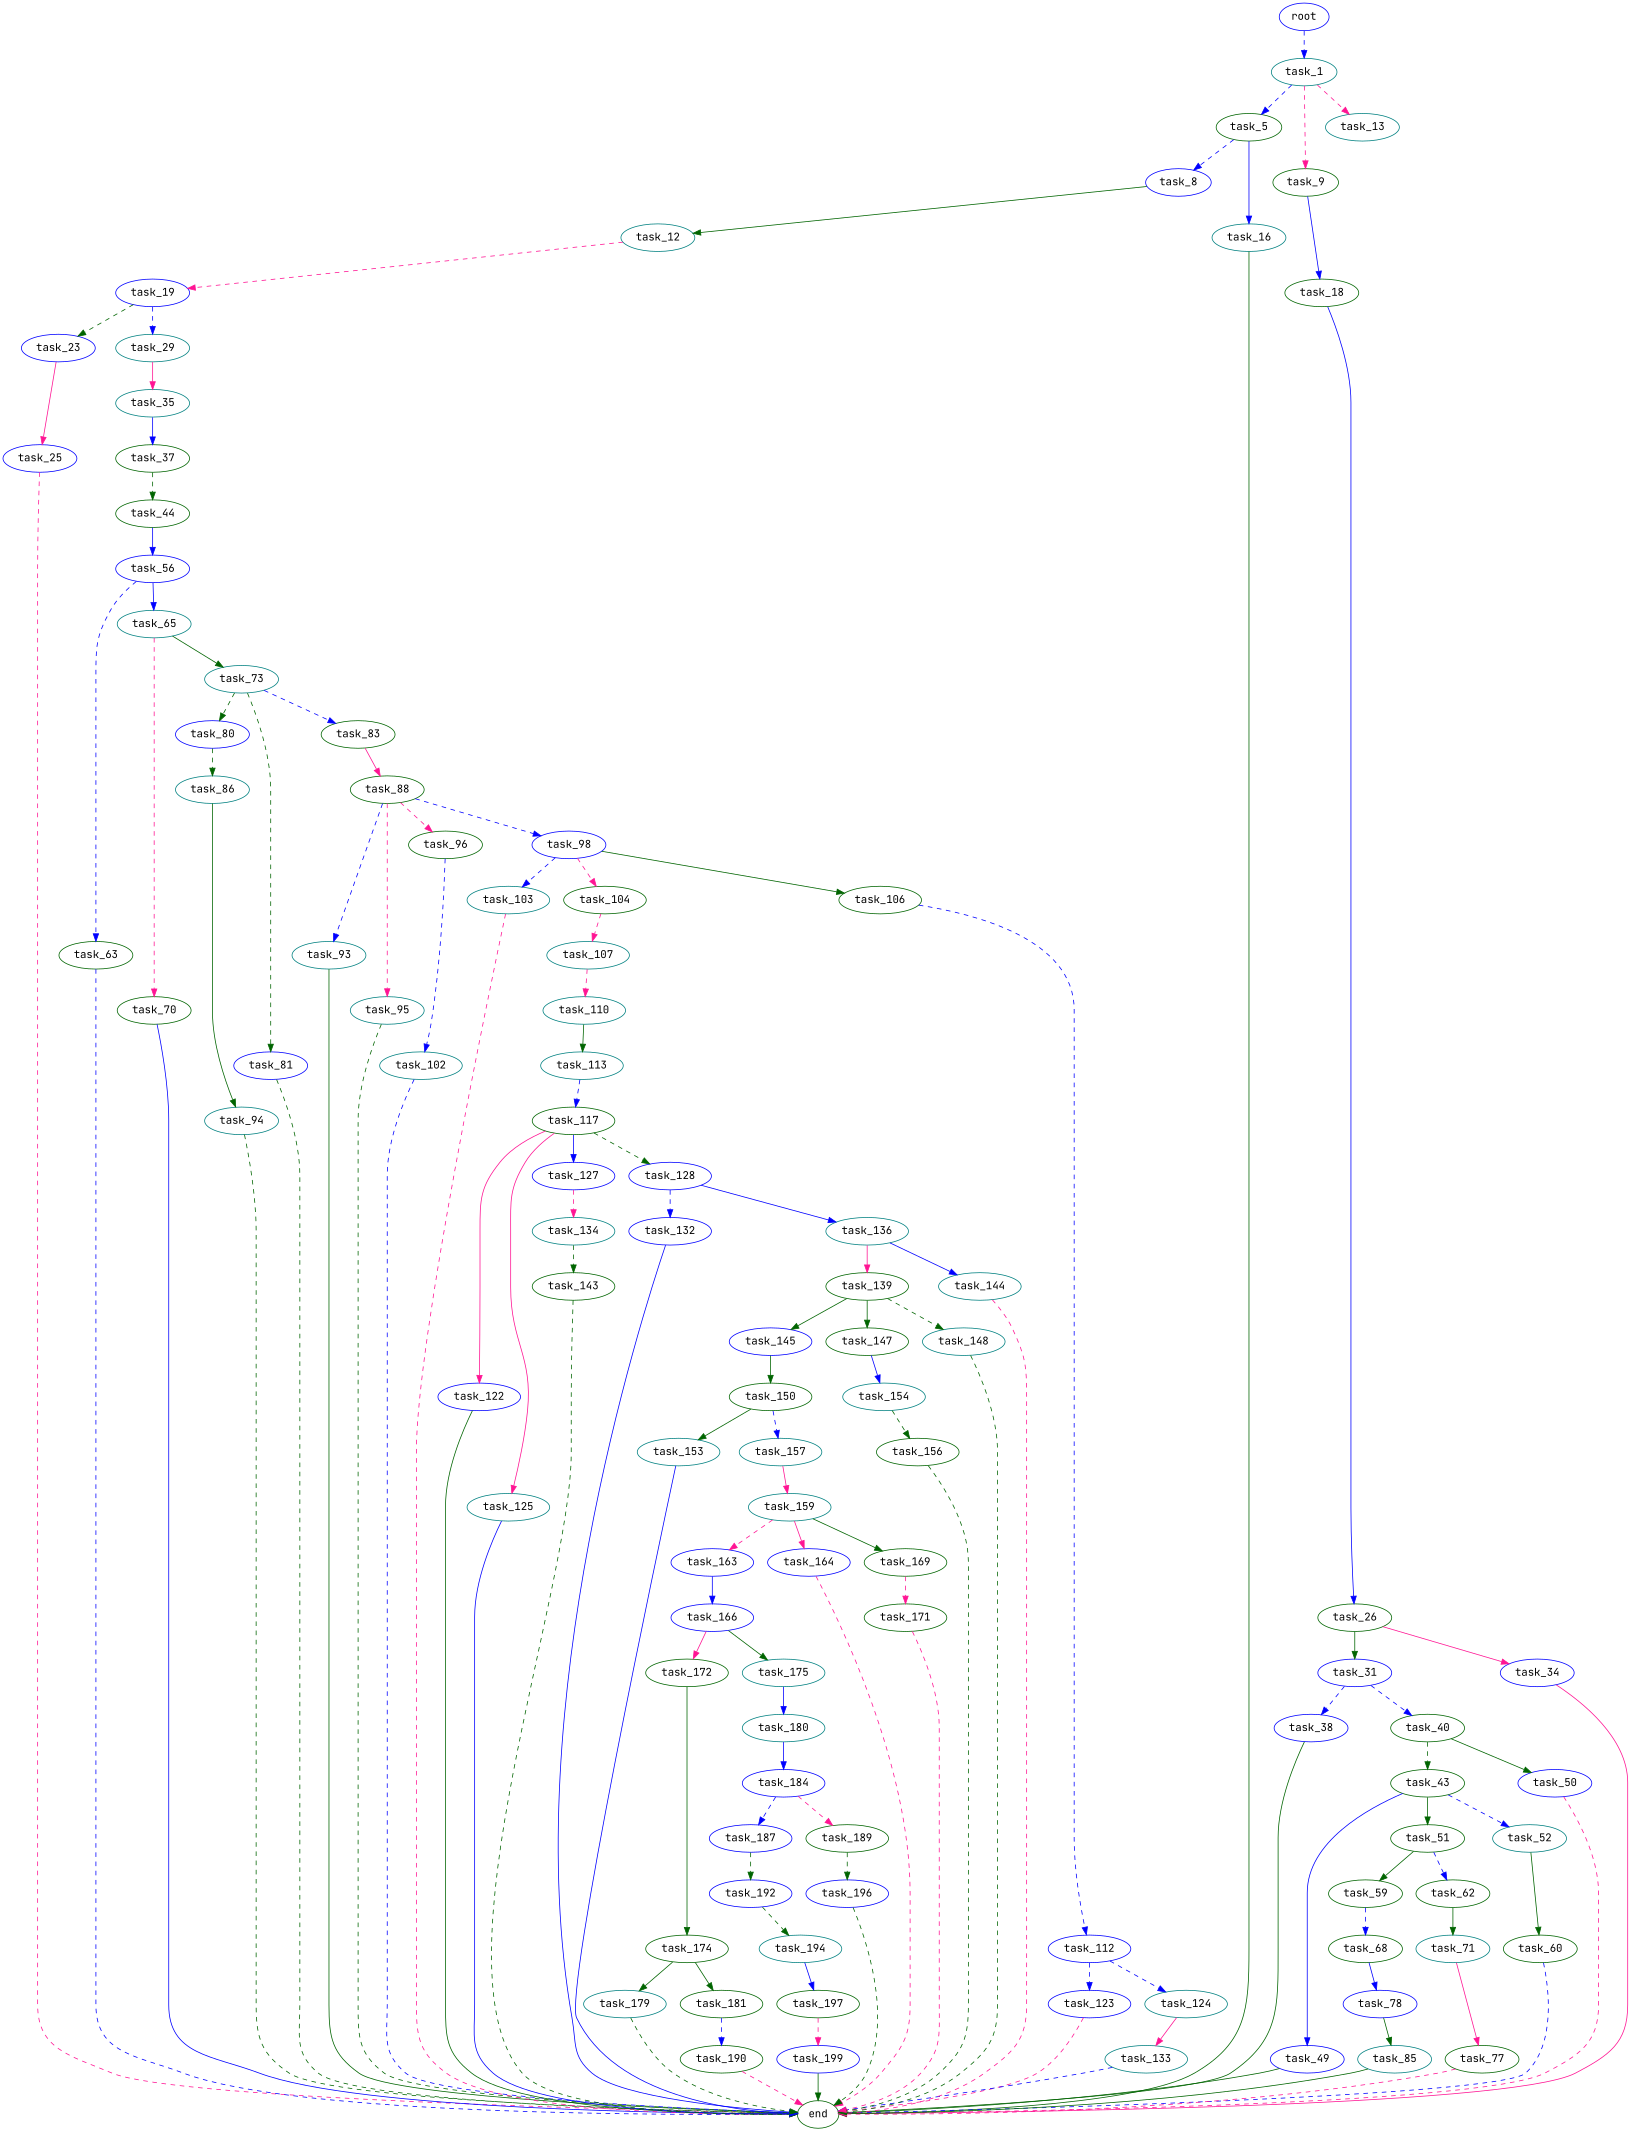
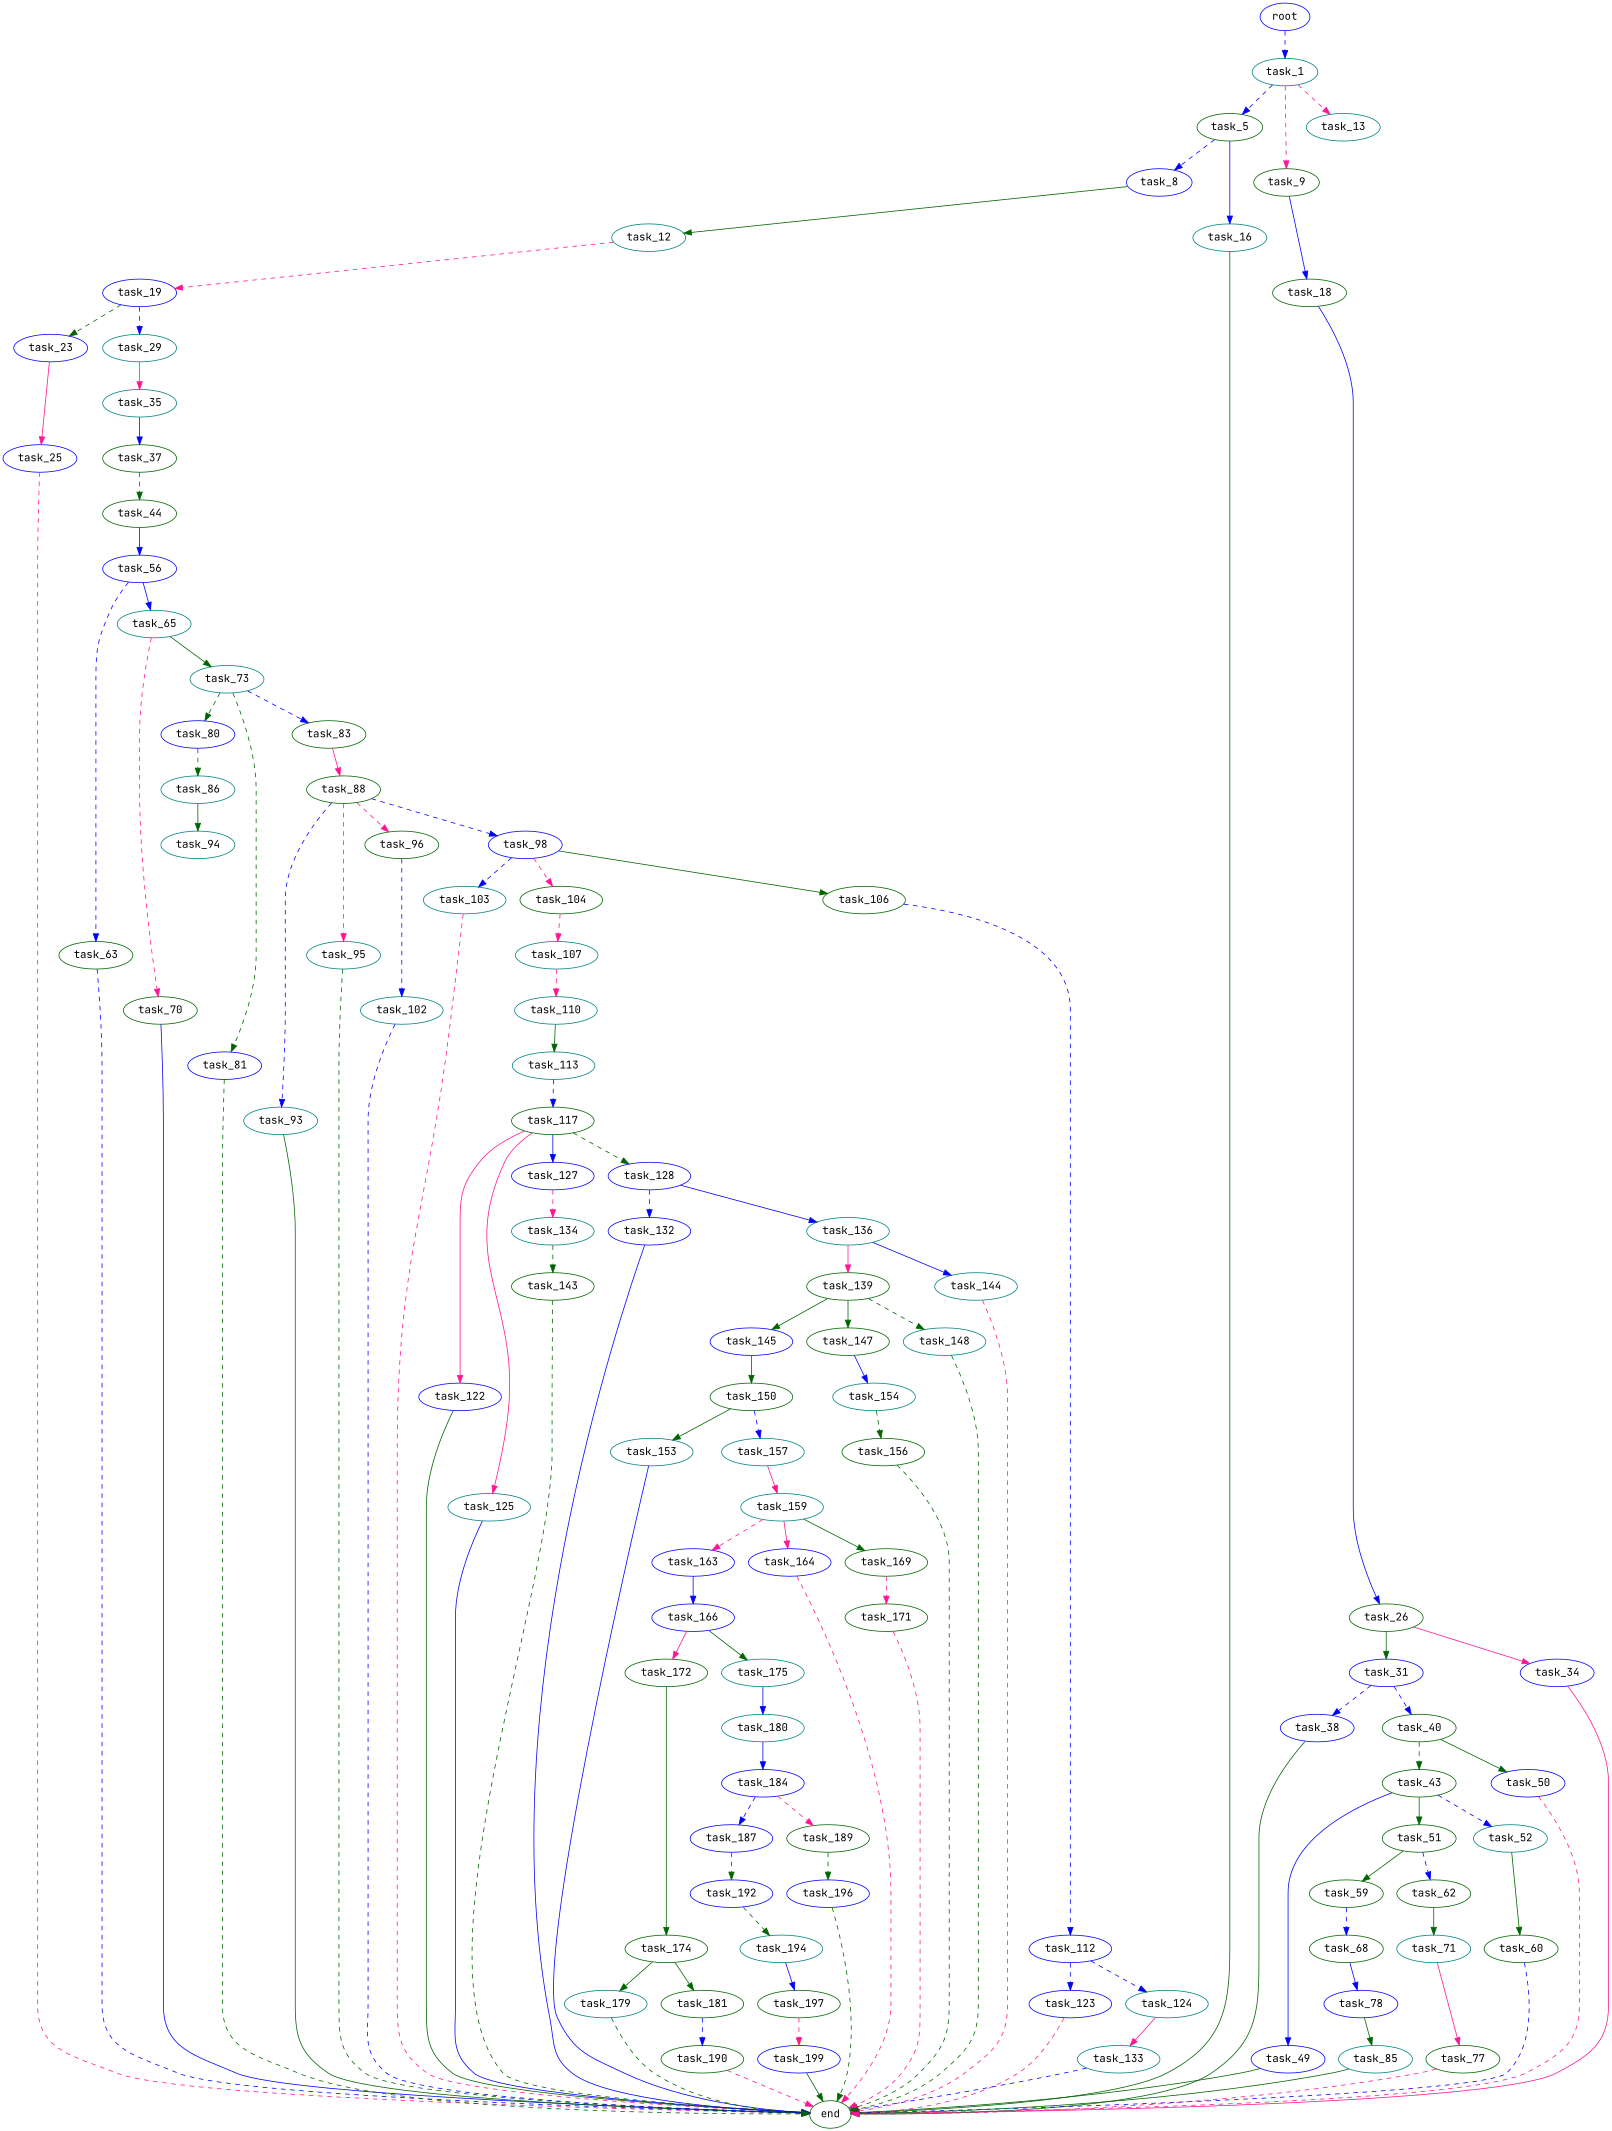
edge "task_94" -> "end": removed
